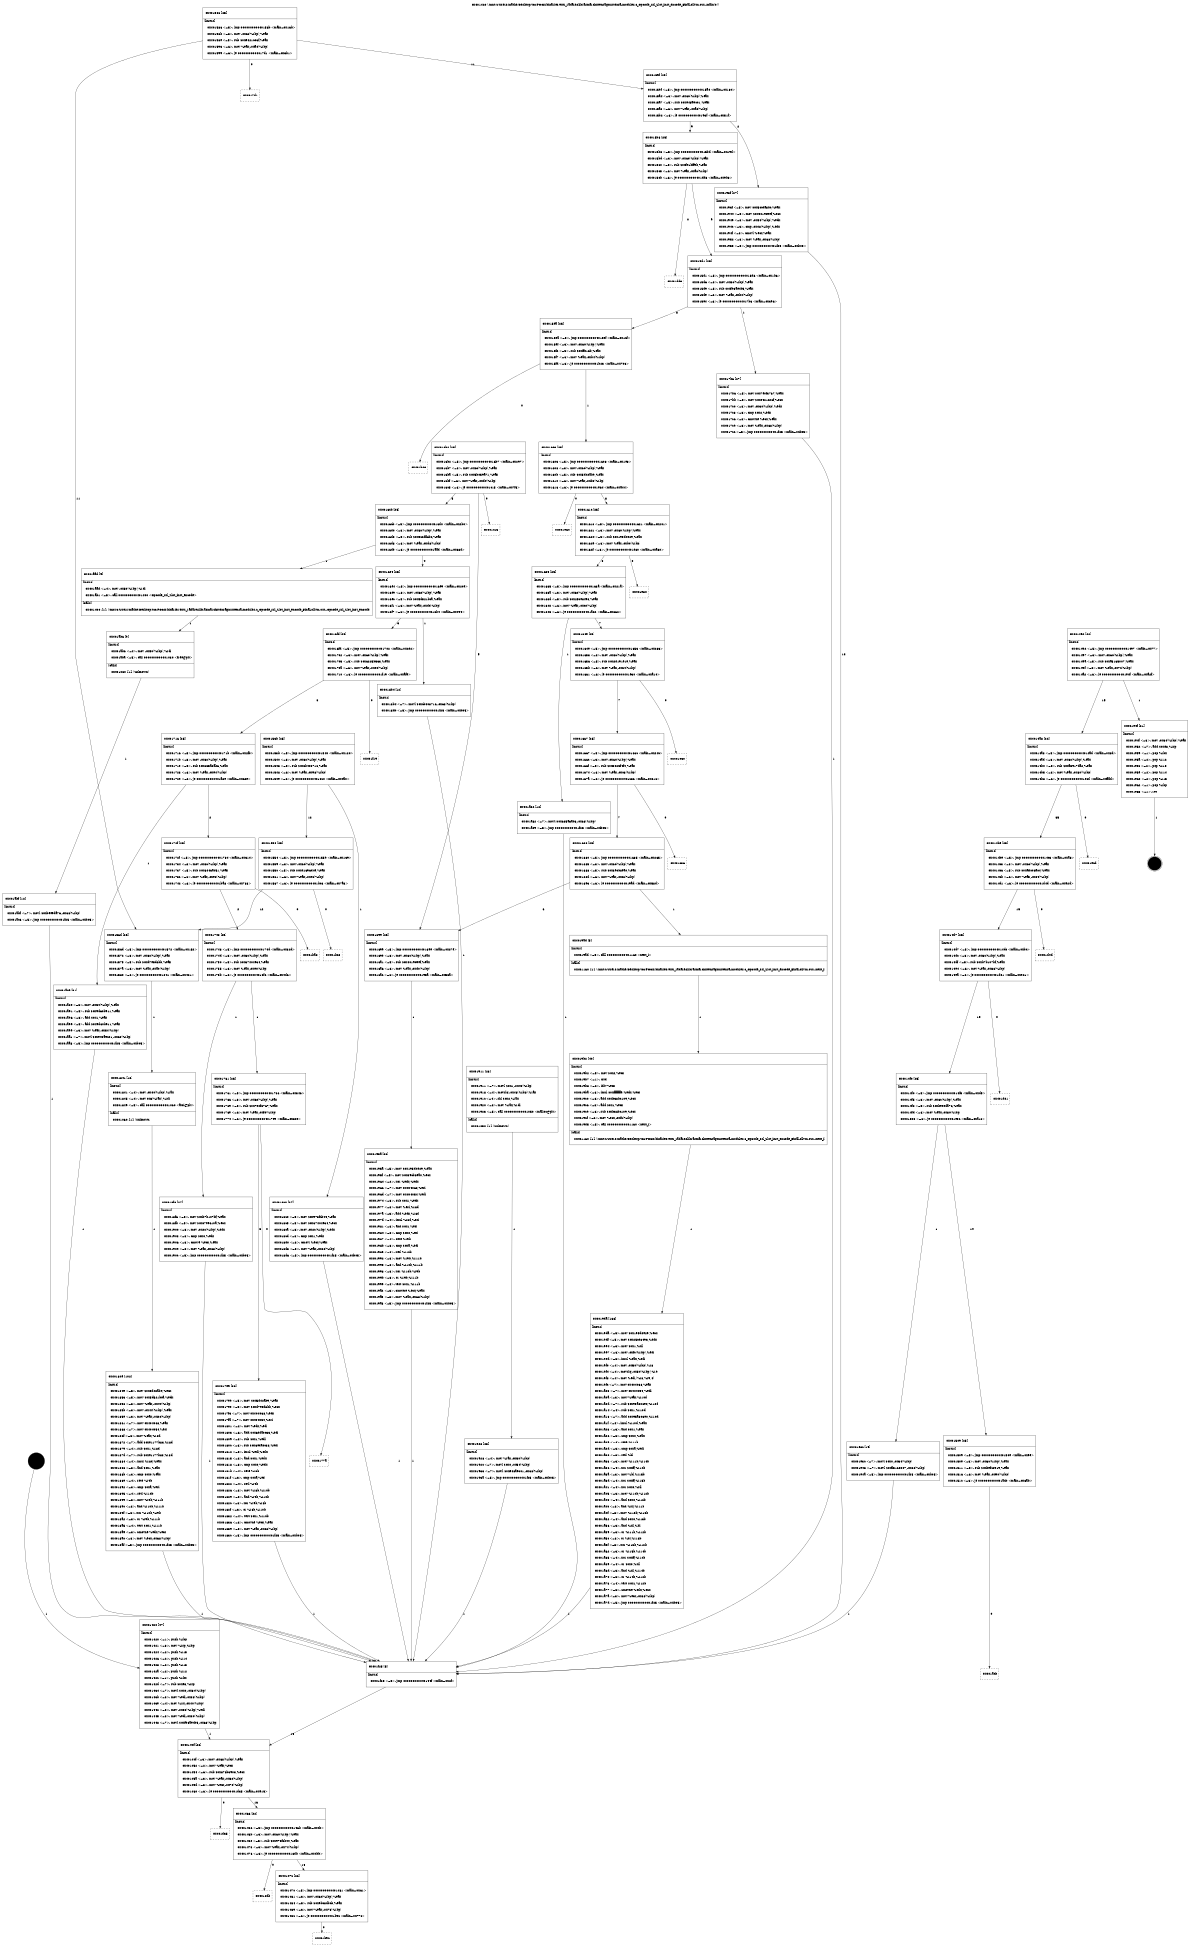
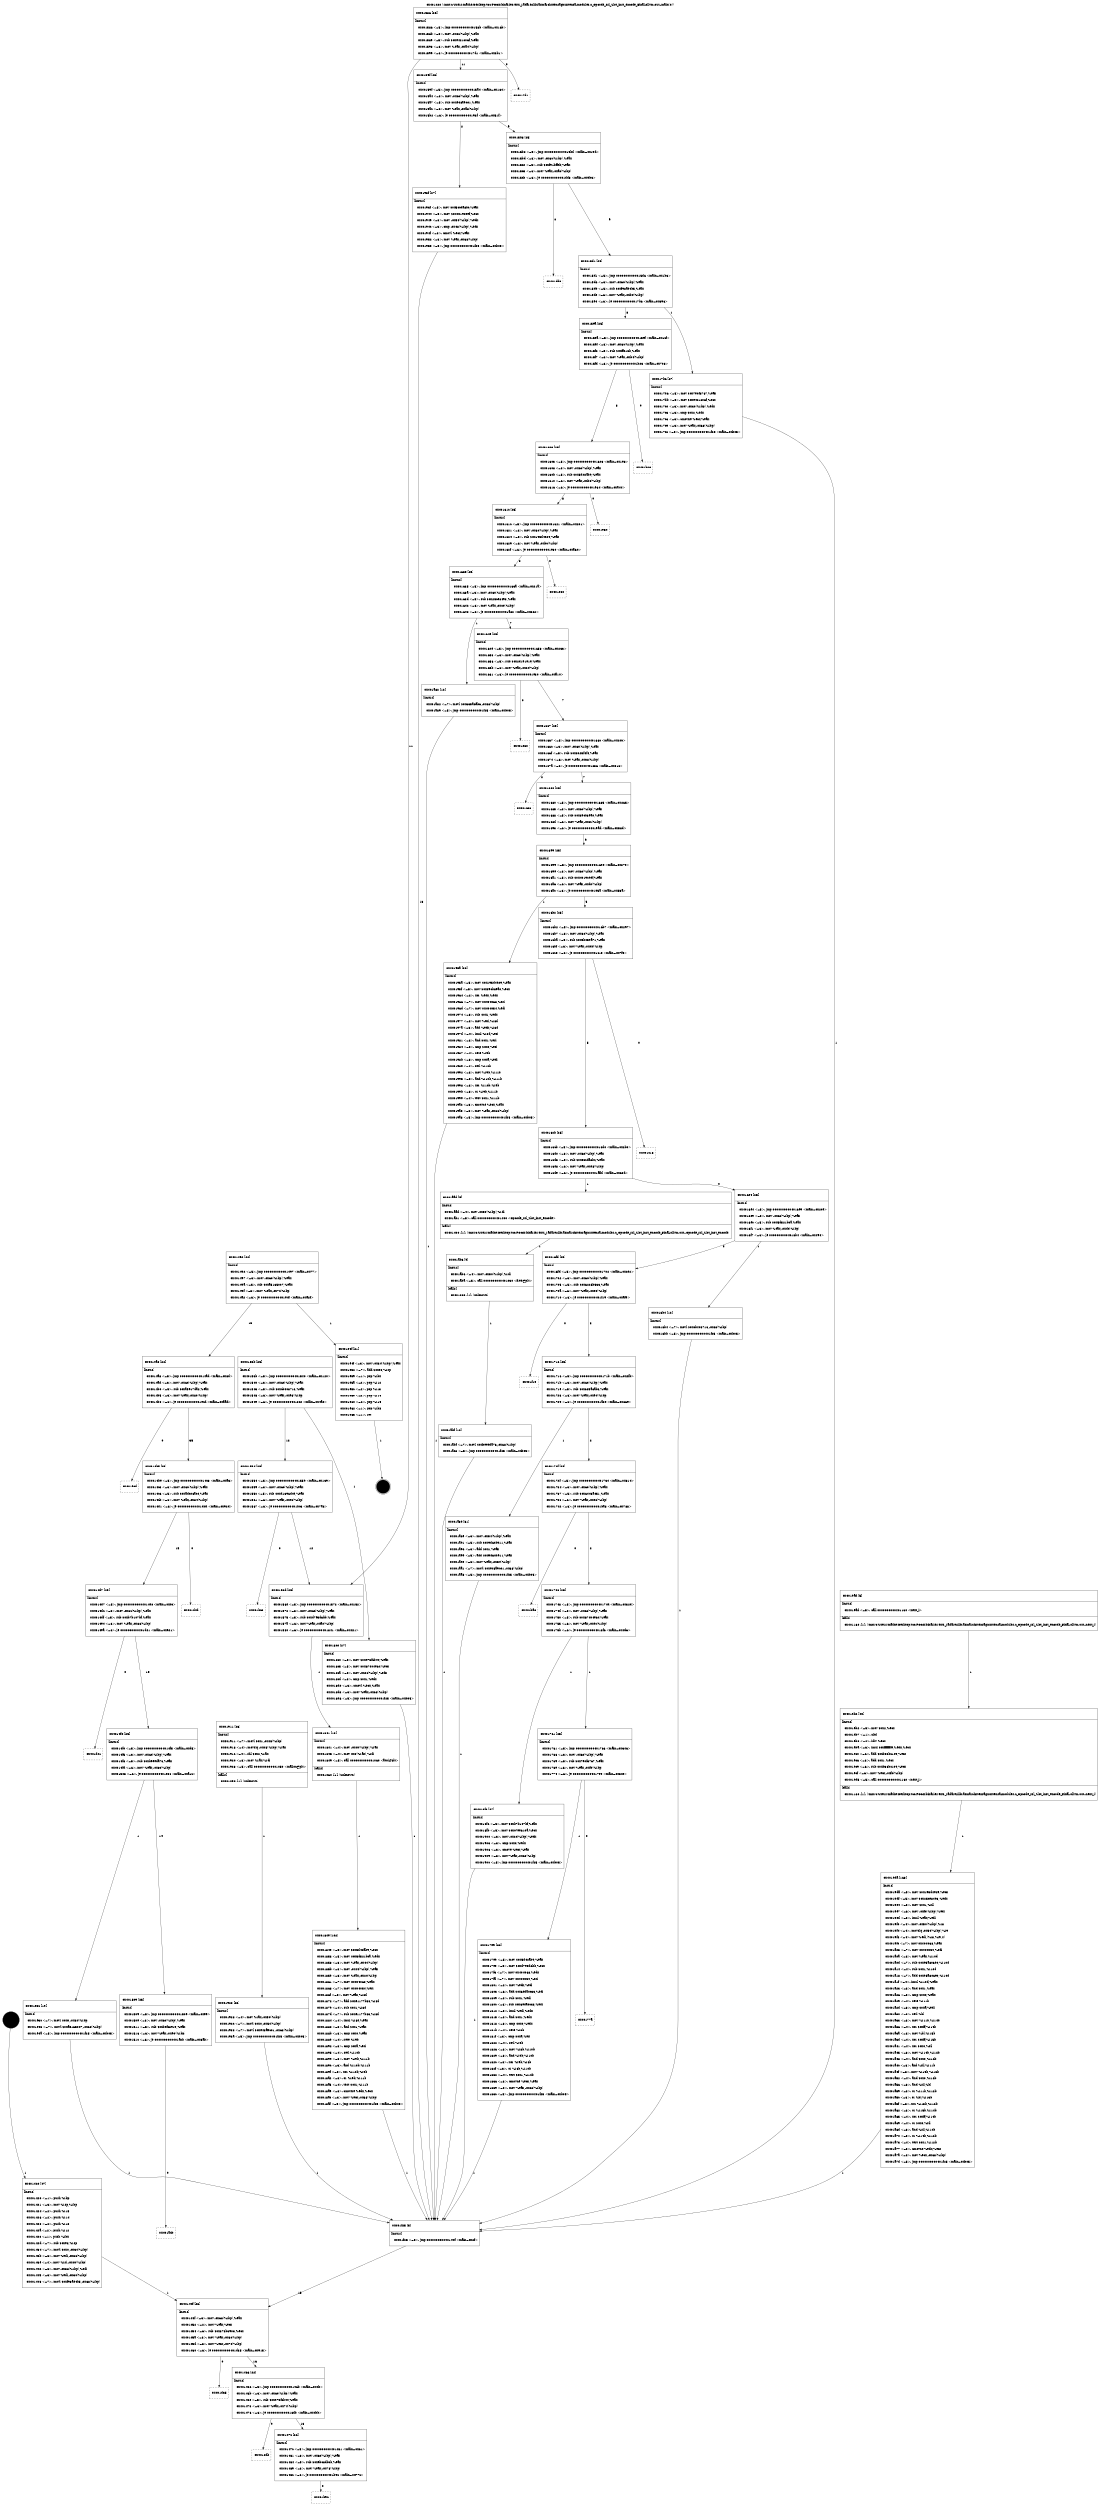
edge "0x4015ea [25]" -> "0x401603 [25]": label " 1" -> " 8"
edge "0x4016b2 [25]" -> "0x401699 [25]": reversed
edge "0x401680 [25]" -> "0x4019ad [5]": removed, label "1"
edge "0x401761 [25]" -> "0x4017e9 [88]": label " 3" -> " 1"
